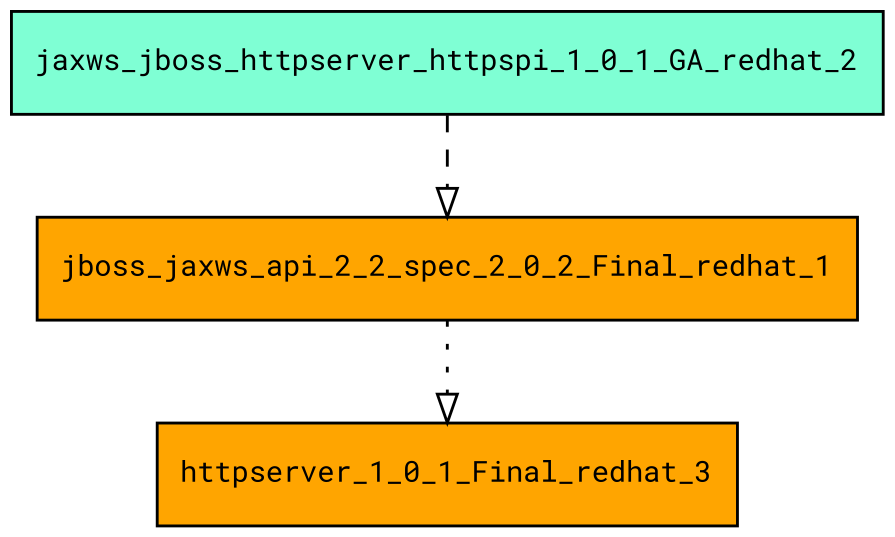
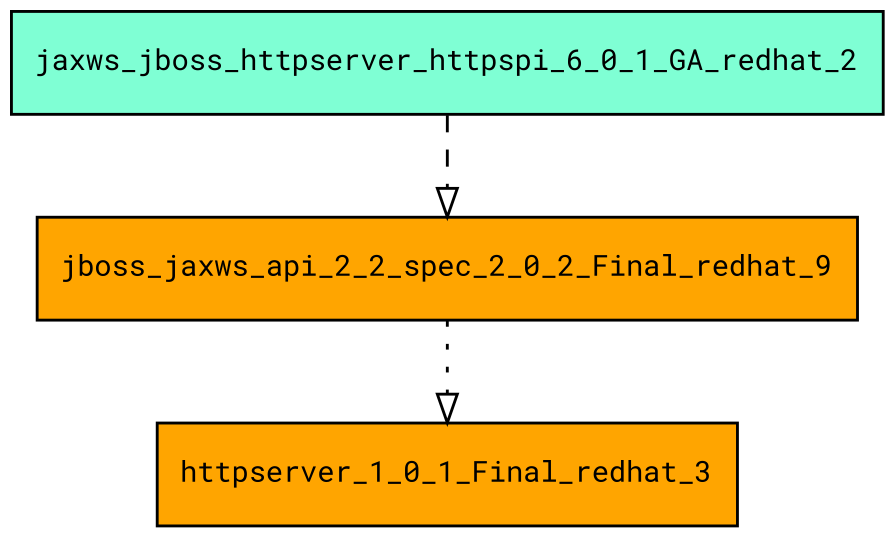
node "jaxws_jboss_httpserver_httpspi_1_0_1_GA_redhat_2": label "jaxws_jboss_httpserver_httpspi_1_0_1_GA_redhat_2" -> "jaxws_jboss_httpserver_httpspi_6_0_1_GA_redhat_2"
node "jboss_jaxws_api_2_2_spec_2_0_2_Final_redhat_1": label "jboss_jaxws_api_2_2_spec_2_0_2_Final_redhat_1" -> "jboss_jaxws_api_2_2_spec_2_0_2_Final_redhat_9"
